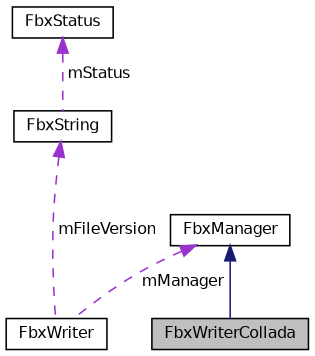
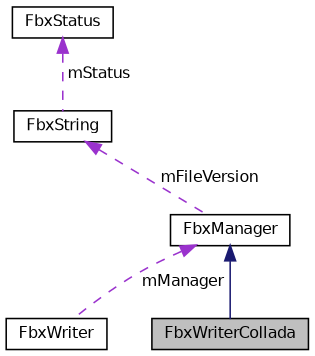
edge "FbxWriter" -> "FbxString": now "FbxManager" -> "FbxString"
